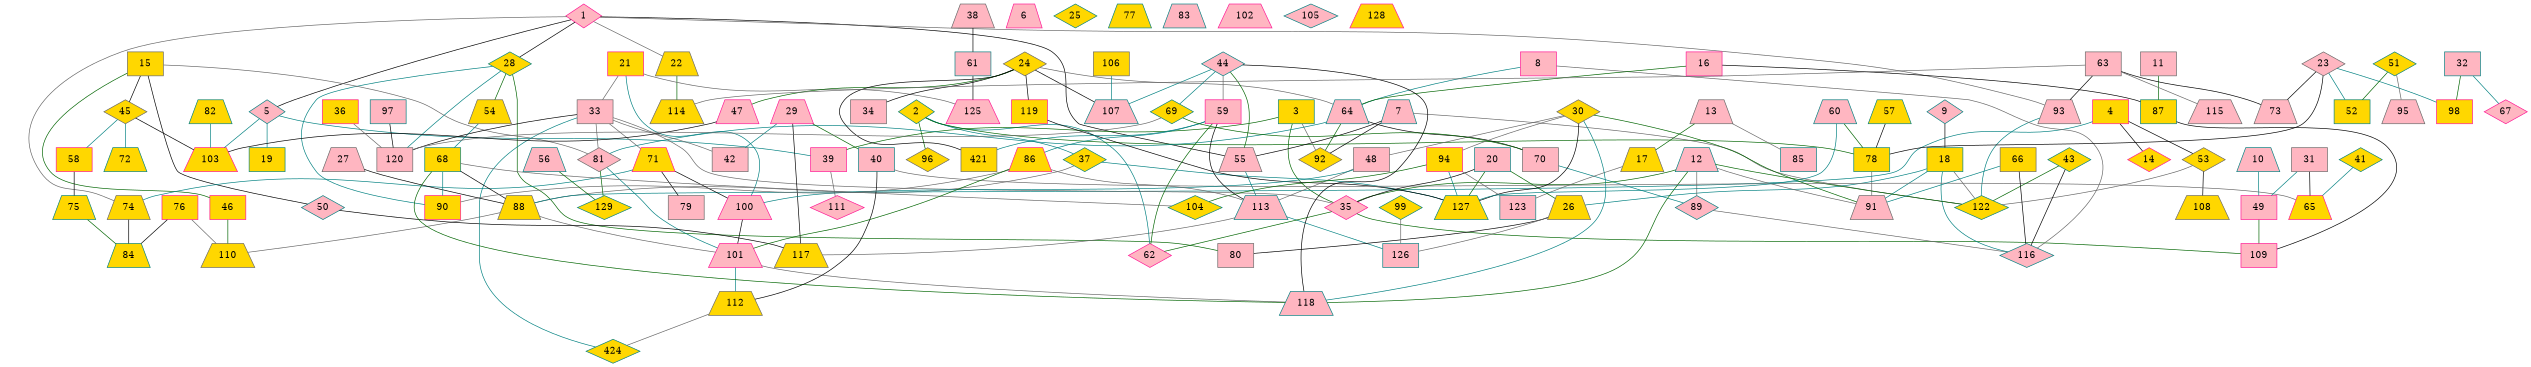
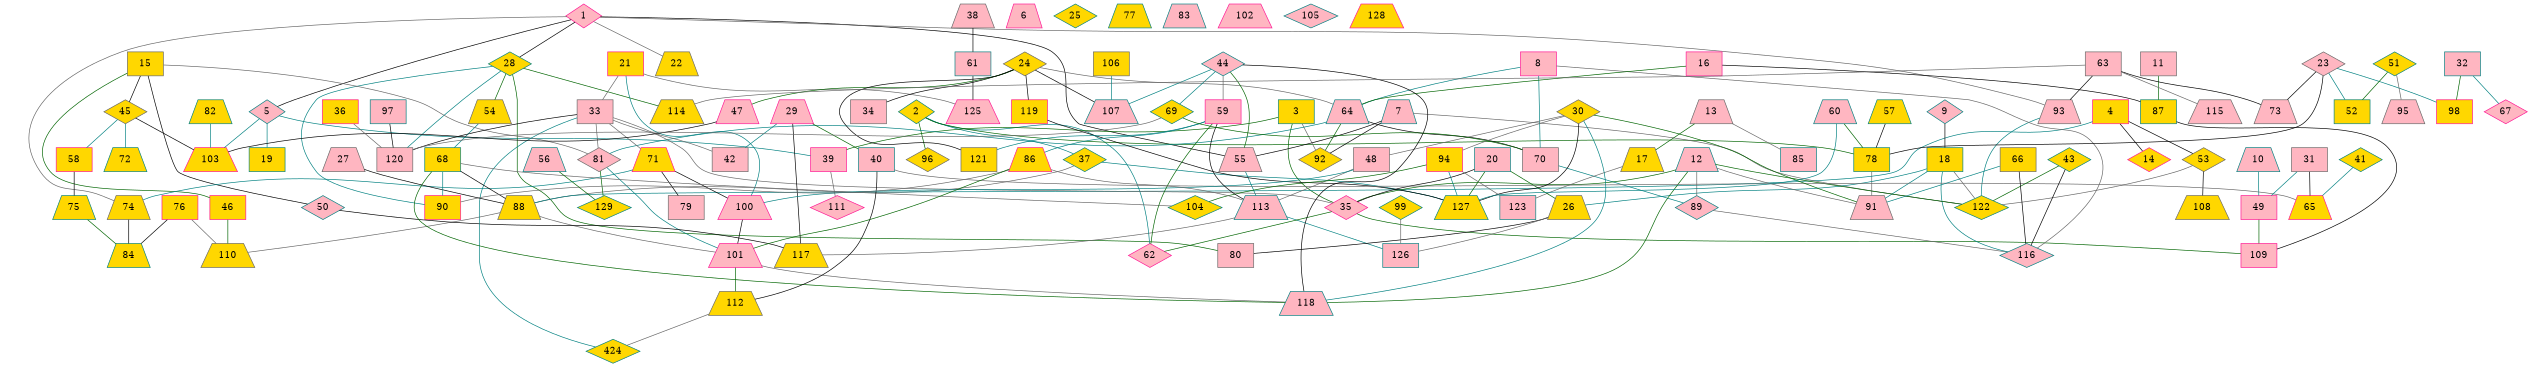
edge "22" -- "114": now "28" -- "114"
edge "8" -- "70": added
node "421": label "421" -> "121"
edge "101" -- "112": color teal -> darkgreen
